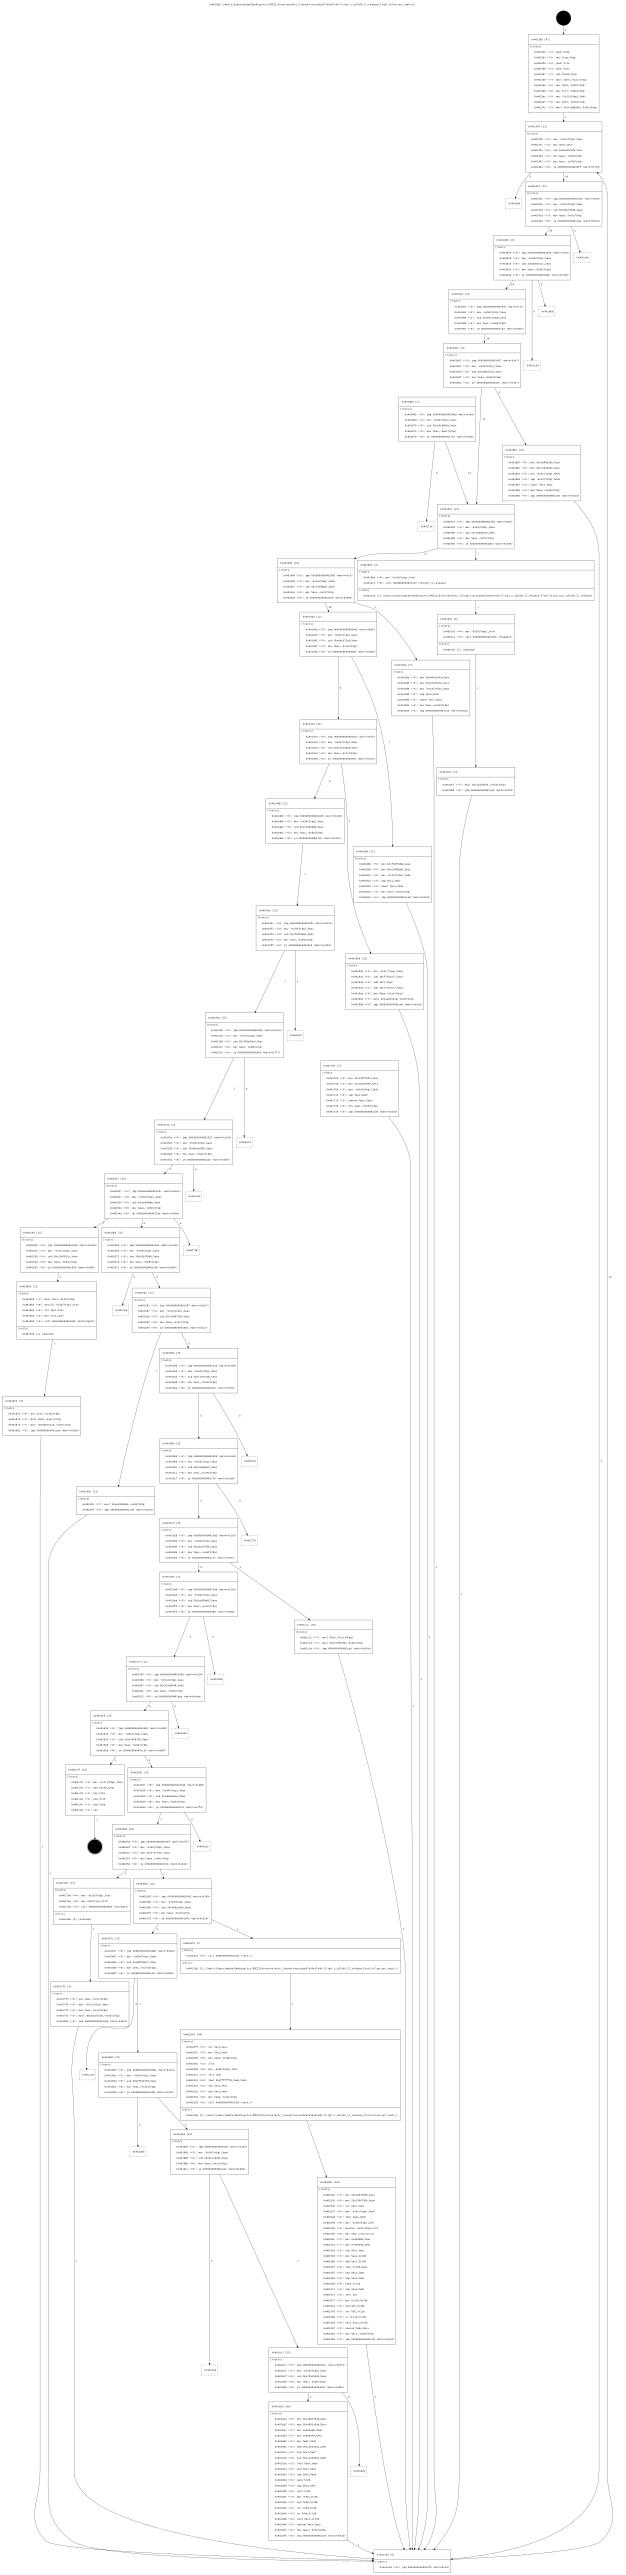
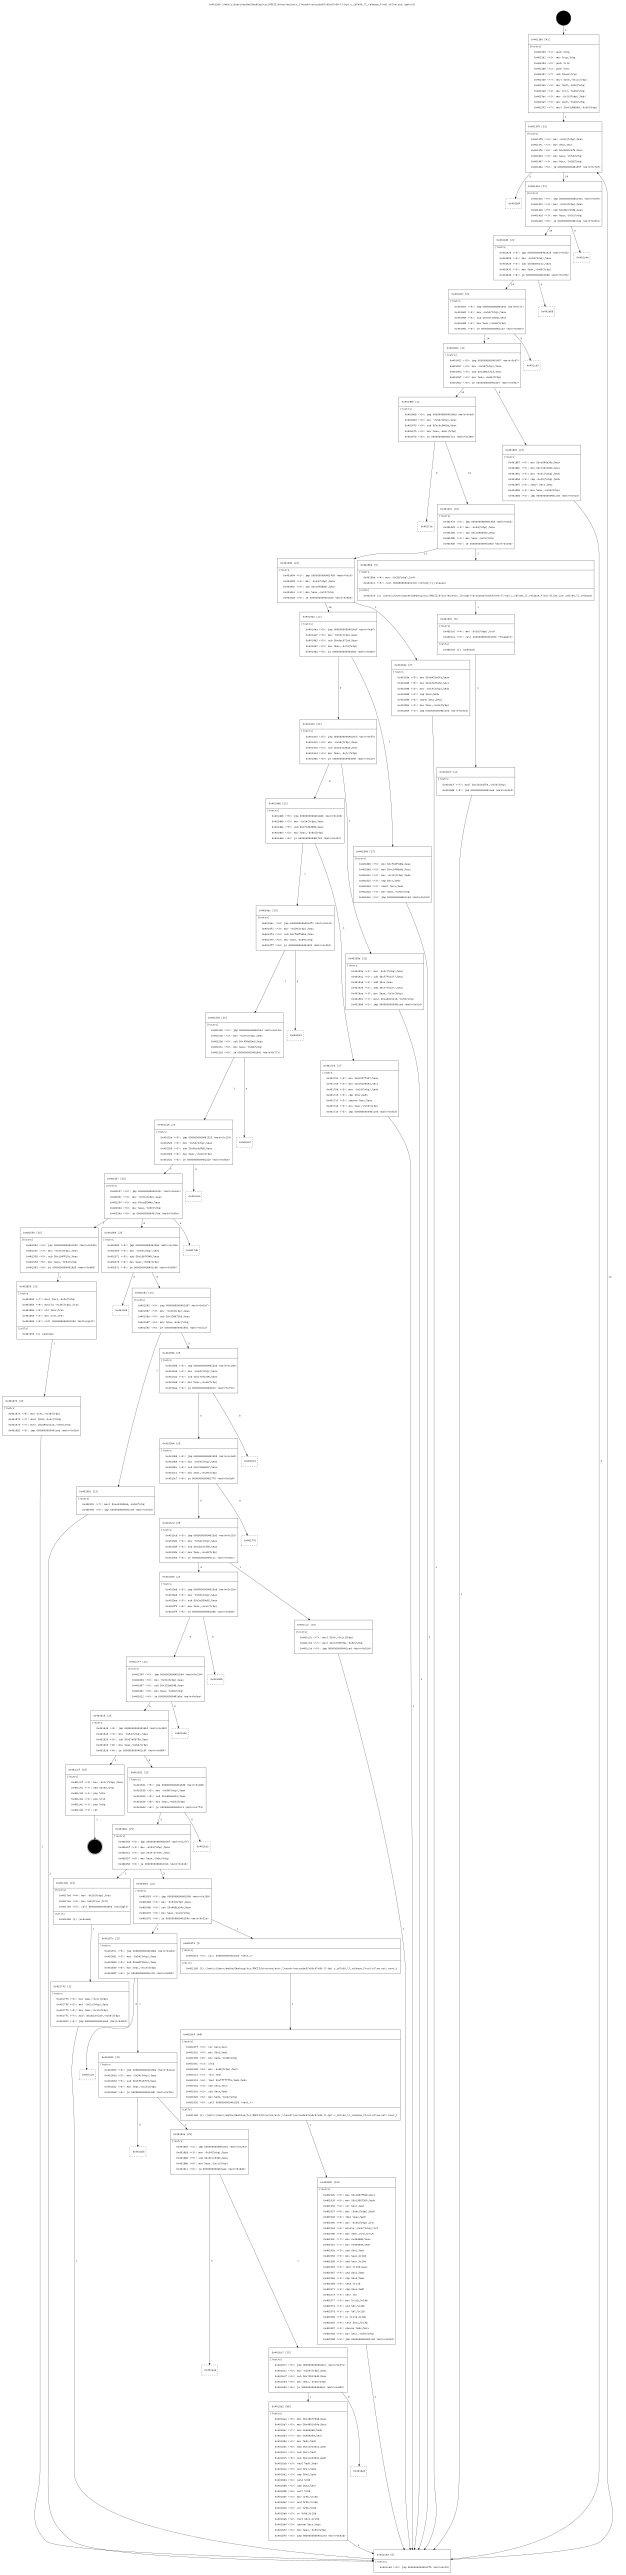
edge "0x401426 [22]" -> "0x401cb3": now "0x40143c [22]" -> "0x401cb3"
edge "0x401452 [22]" -> "0x40147e [22]": now "0x401452 [22]" -> "0x401468 [22]"
edge "0x4014d6 [22]" -> "0x401703 [27]": added, label "1"
